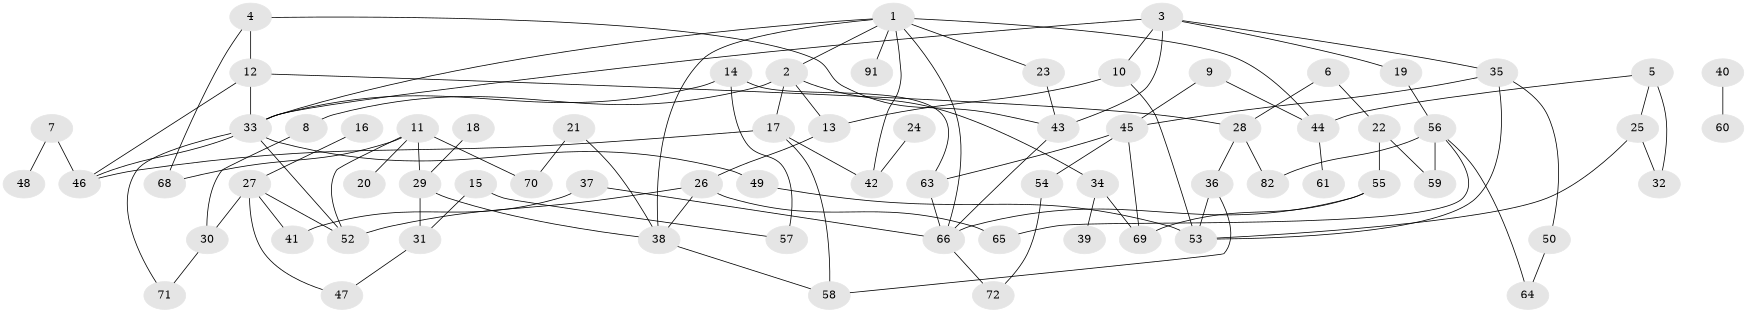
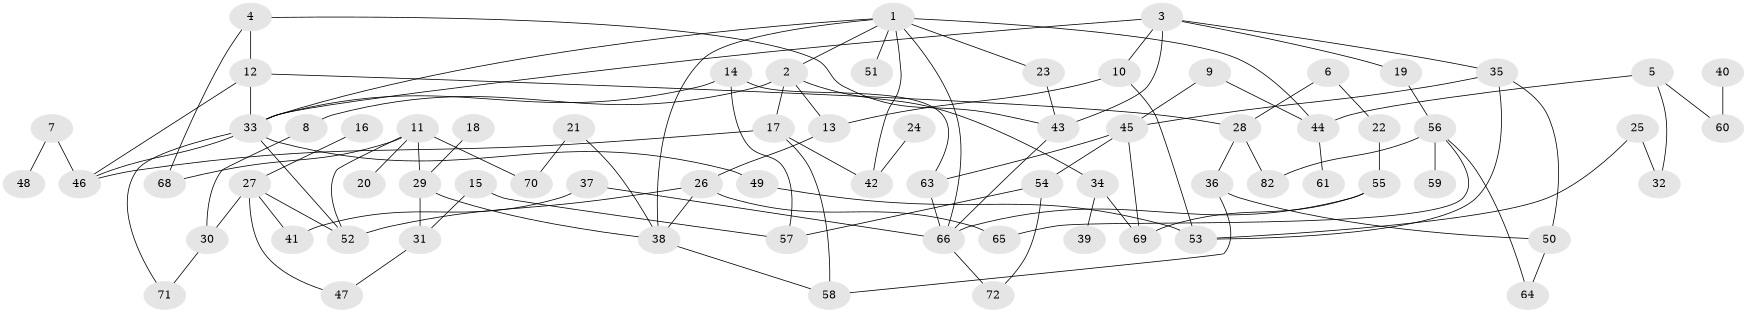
node "91": label "91" -> "51"
edge "5" -- "25": now "5" -- "60"
edge "22" -- "59": removed
edge "36" -- "53": now "36" -- "50"
edge "54" -- "57": added
